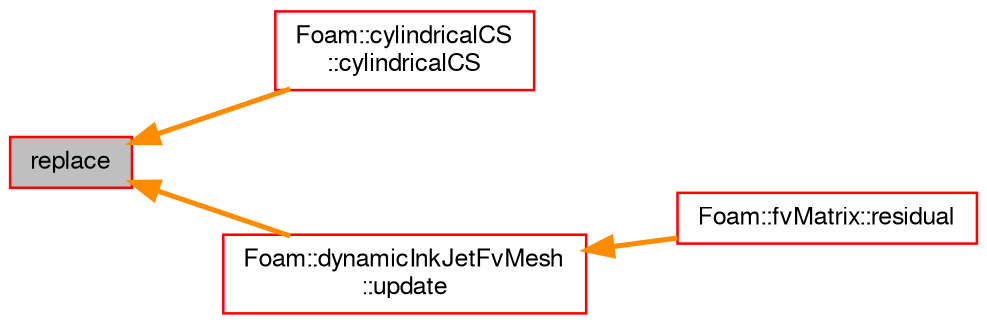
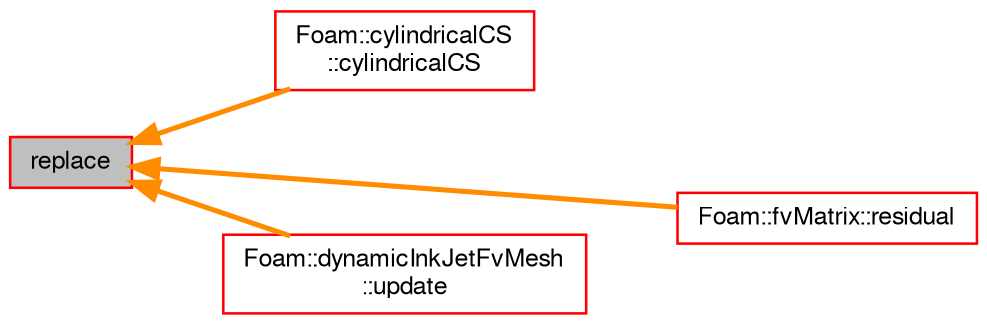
edge "Foam::fvMatrix::residual" -> "Foam::dynamicInkJetFvMesh ::update": now "Foam::fvMatrix::residual" -> "replace"
